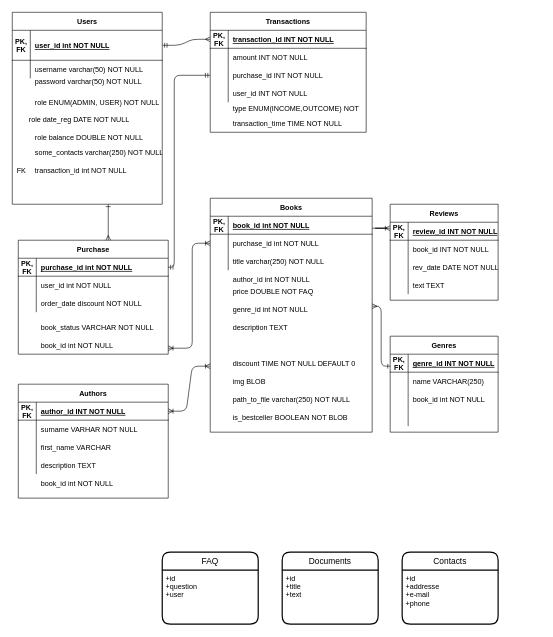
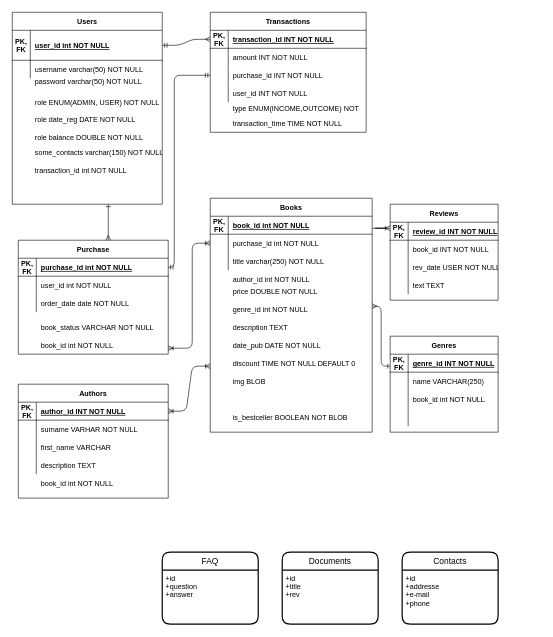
node "role date_reg DATE NOT NULL": moved (90, 120) -> (96, 120)
node "some_contacts varchar(250) NOT NULL": label "some_contacts varchar(250) NOT NULL" -> "some_contacts varchar(150) NOT NULL"
node "FK": removed
node "rev_date DATE NOT NULL": label "rev_date DATE NOT NULL" -> "rev_date USER NOT NULL"
node "price DOUBLE NOT FAQ": label "price DOUBLE NOT FAQ" -> "price DOUBLE NOT NULL"
node "order_date discount NOT NULL": label "order_date discount NOT NULL" -> "order_date date NOT NULL"
node "date_pub DATE NOT NULL": added
node "path_to_file varchar(250) NOT NULL": removed
node "+id +question +user": label "+id +question +user" -> "+id +question +answer"
node "+id +title +text": label "+id +title +text" -> "+id +title +rev"
